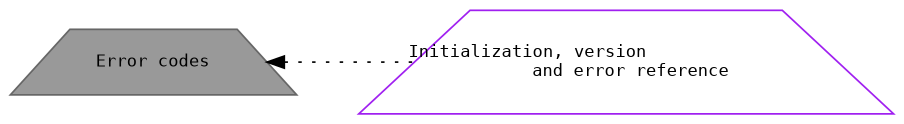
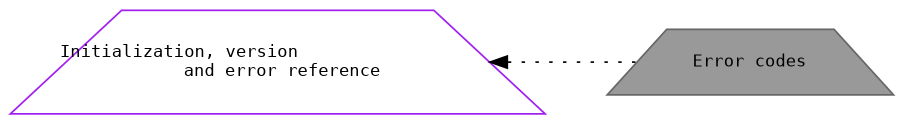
edge "Initialization, version and error reference" -> "Error codes": reversed
